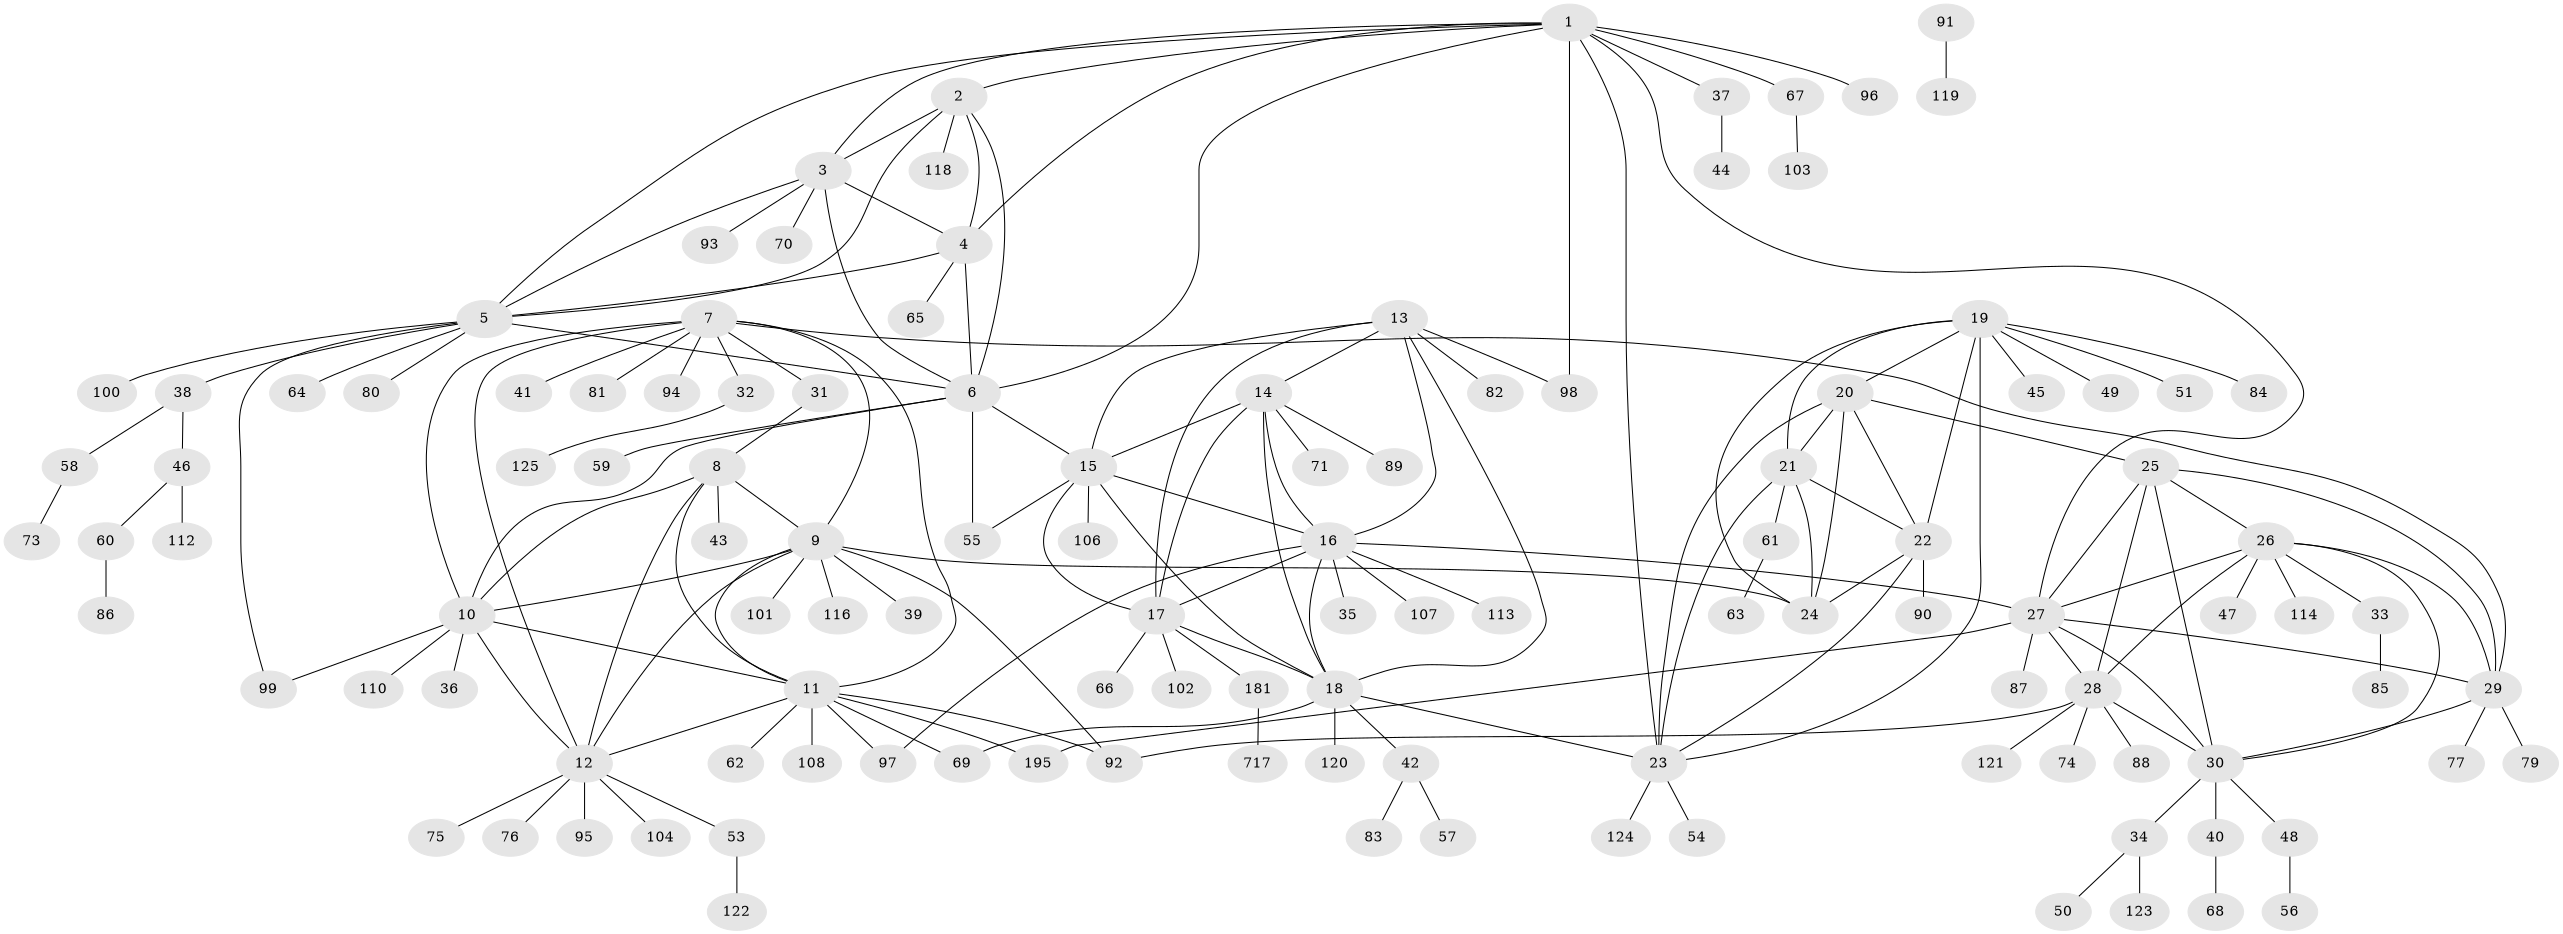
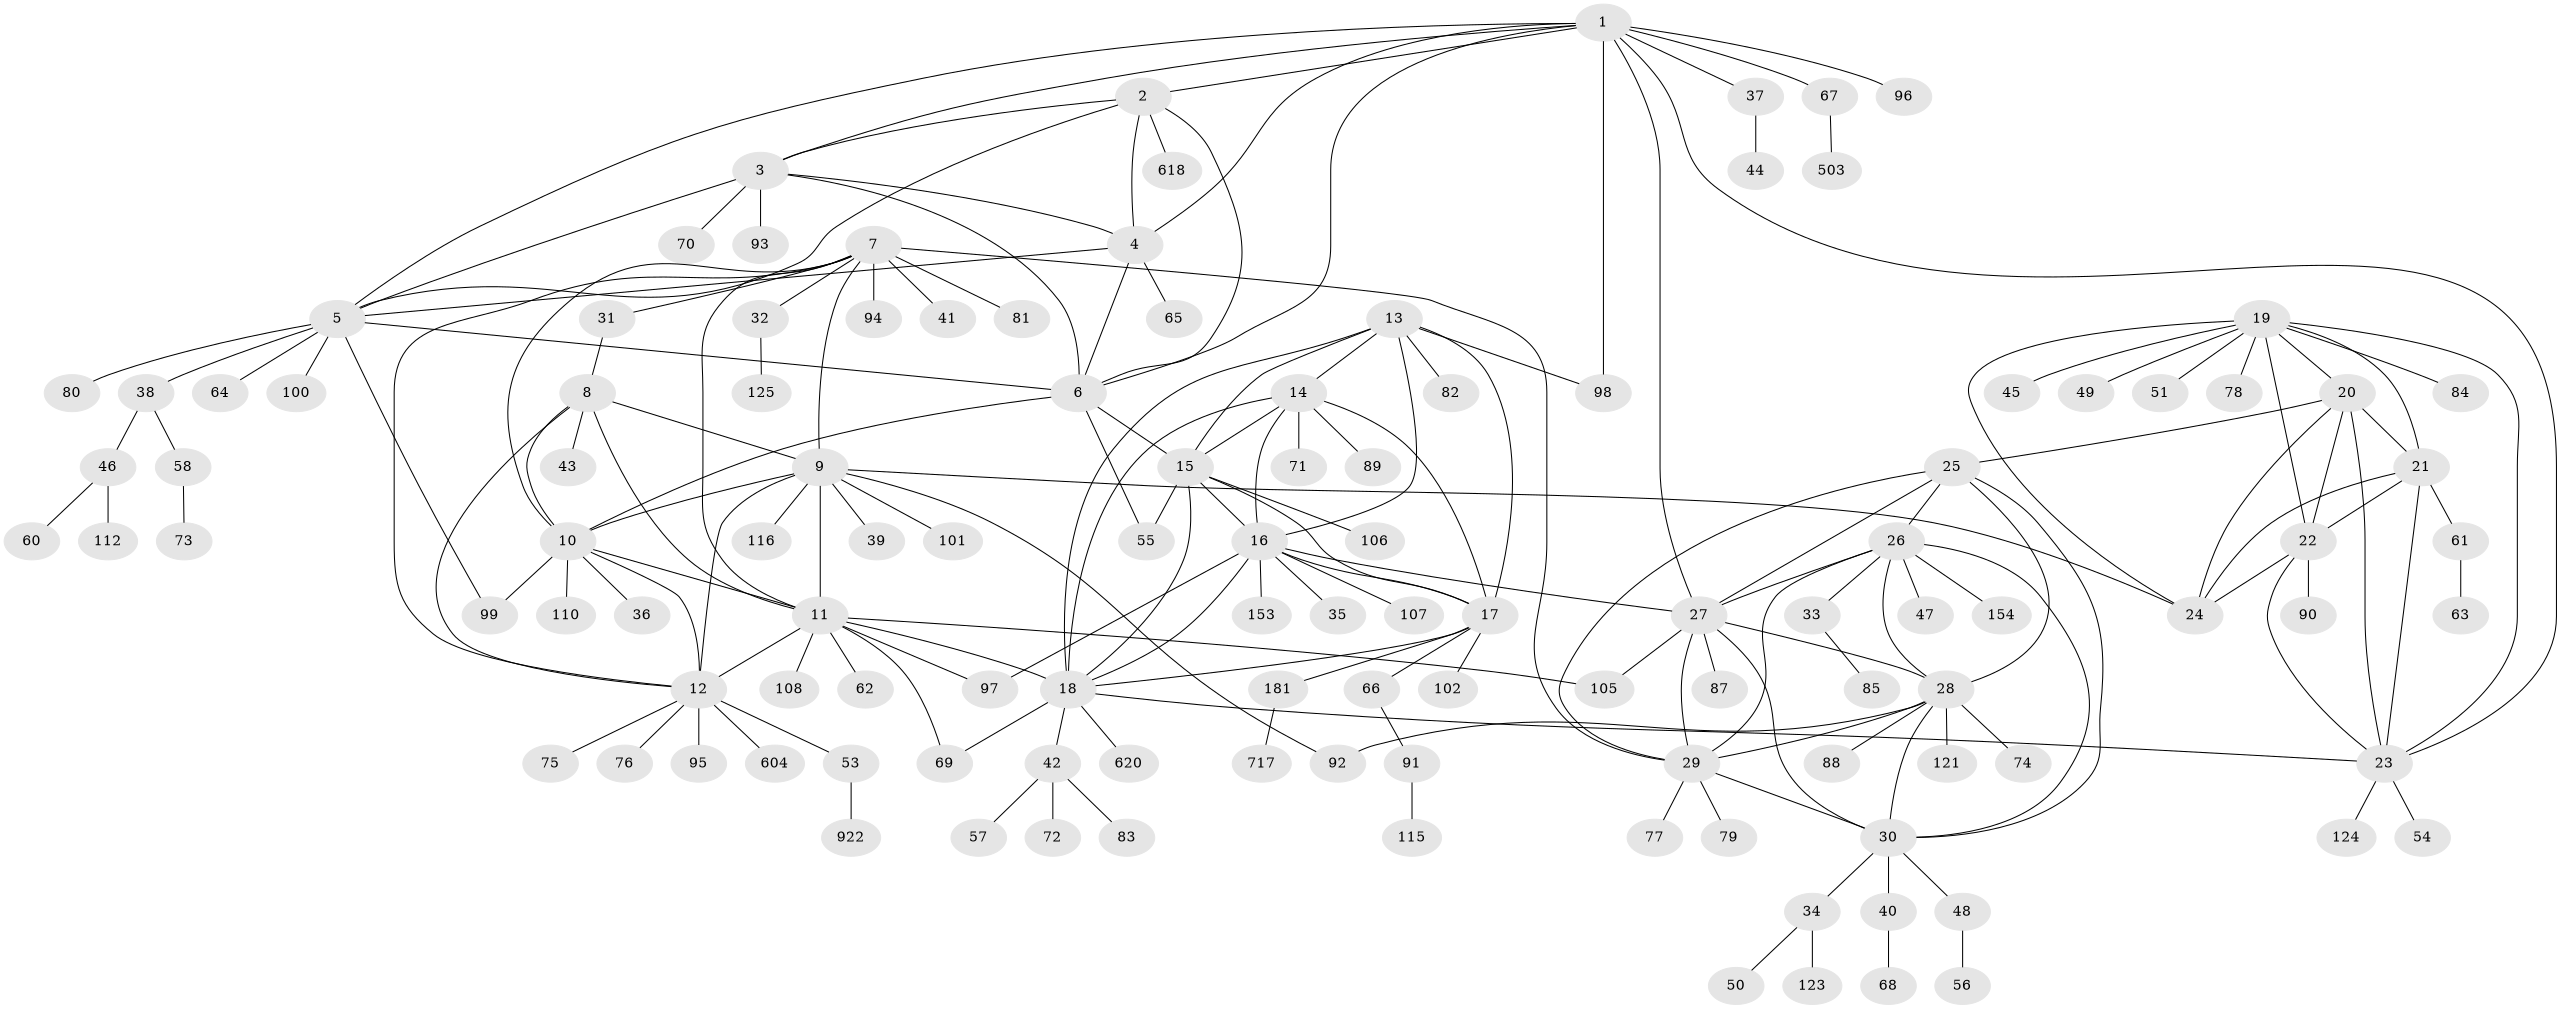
node "119": label "119" -> "115"
node "118": label "118" -> "618"
node "103": label "103" -> "503"
node "78": added
node "59": removed
node "86": removed
node "113": label "113" -> "153"
node "114": label "114" -> "154"
edge "11" -- "92": now "11" -- "18"
edge "66" -- "91": added
edge "28" -- "29": added
node "195": label "195" -> "105"
node "120": label "120" -> "620"
node "104": label "104" -> "604"
node "72": added
node "122": label "122" -> "922"
